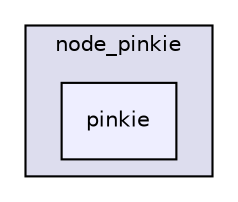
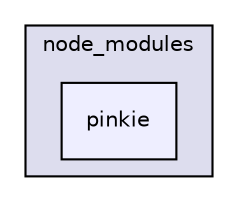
cluster "node_pinkie": label "node_pinkie" -> "node_modules"
